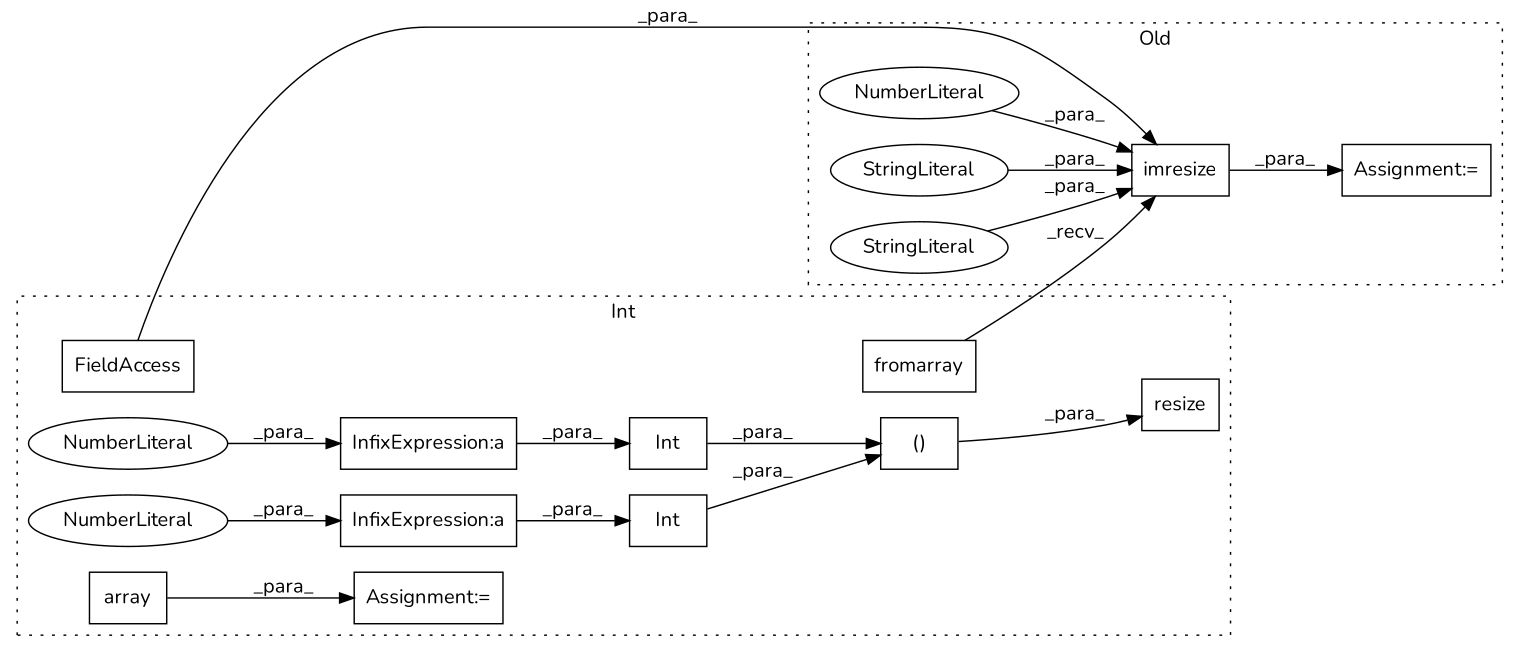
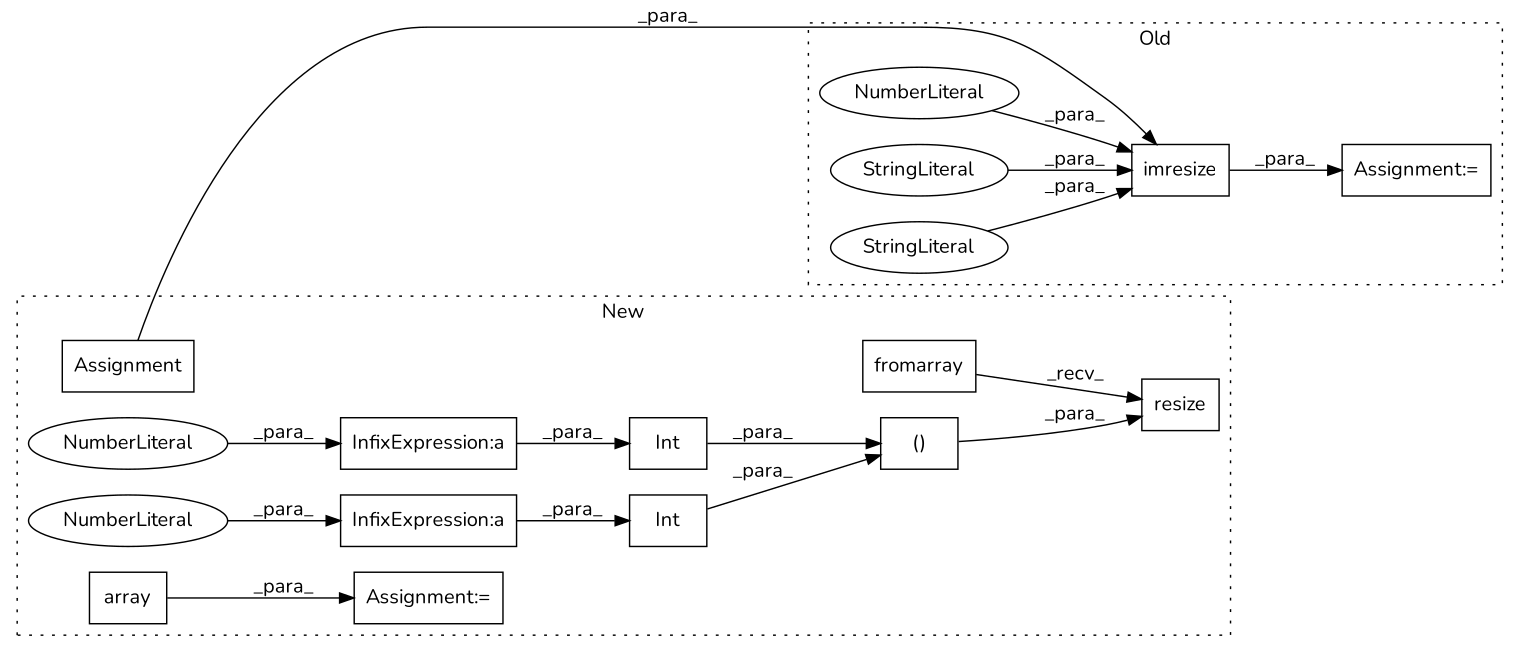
edge "fromarray" -> "imresize": now "fromarray" -> "resize"
cluster "Int": label "Int" -> "New"
node "FieldAccess": label "FieldAccess" -> "Assignment"
